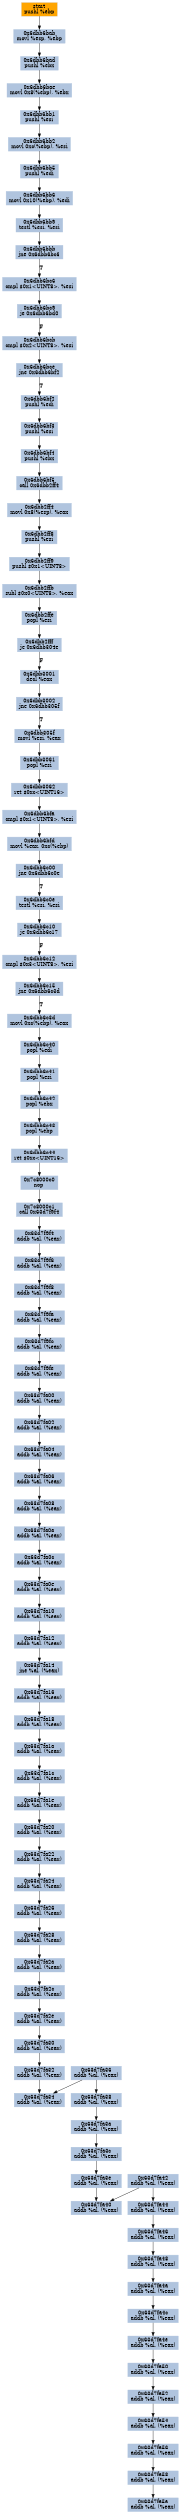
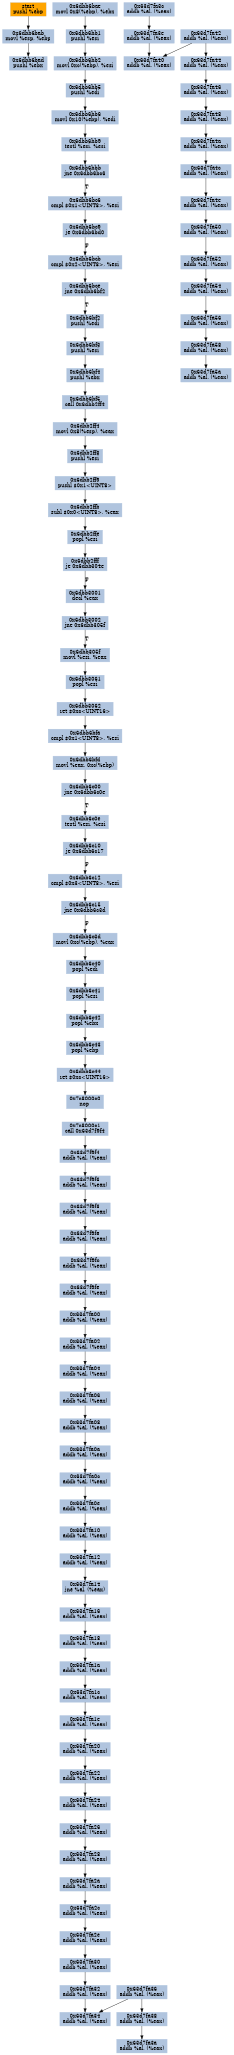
edge "0x6dbb6bad pushl %ebx" -> "0x6dbb6bae movl 0x8(%ebp), %ebx": removed
edge "0x6dbb6c15 jne 0x6dbb6c3d" -> "0x6dbb6c3d movl 0xc(%ebp), %eax": label "T" -> "F"
edge "0x63d7fa3a addb %al, (%eax)" -> "0x63d7fa3c addb %al, (%eax)": removed
